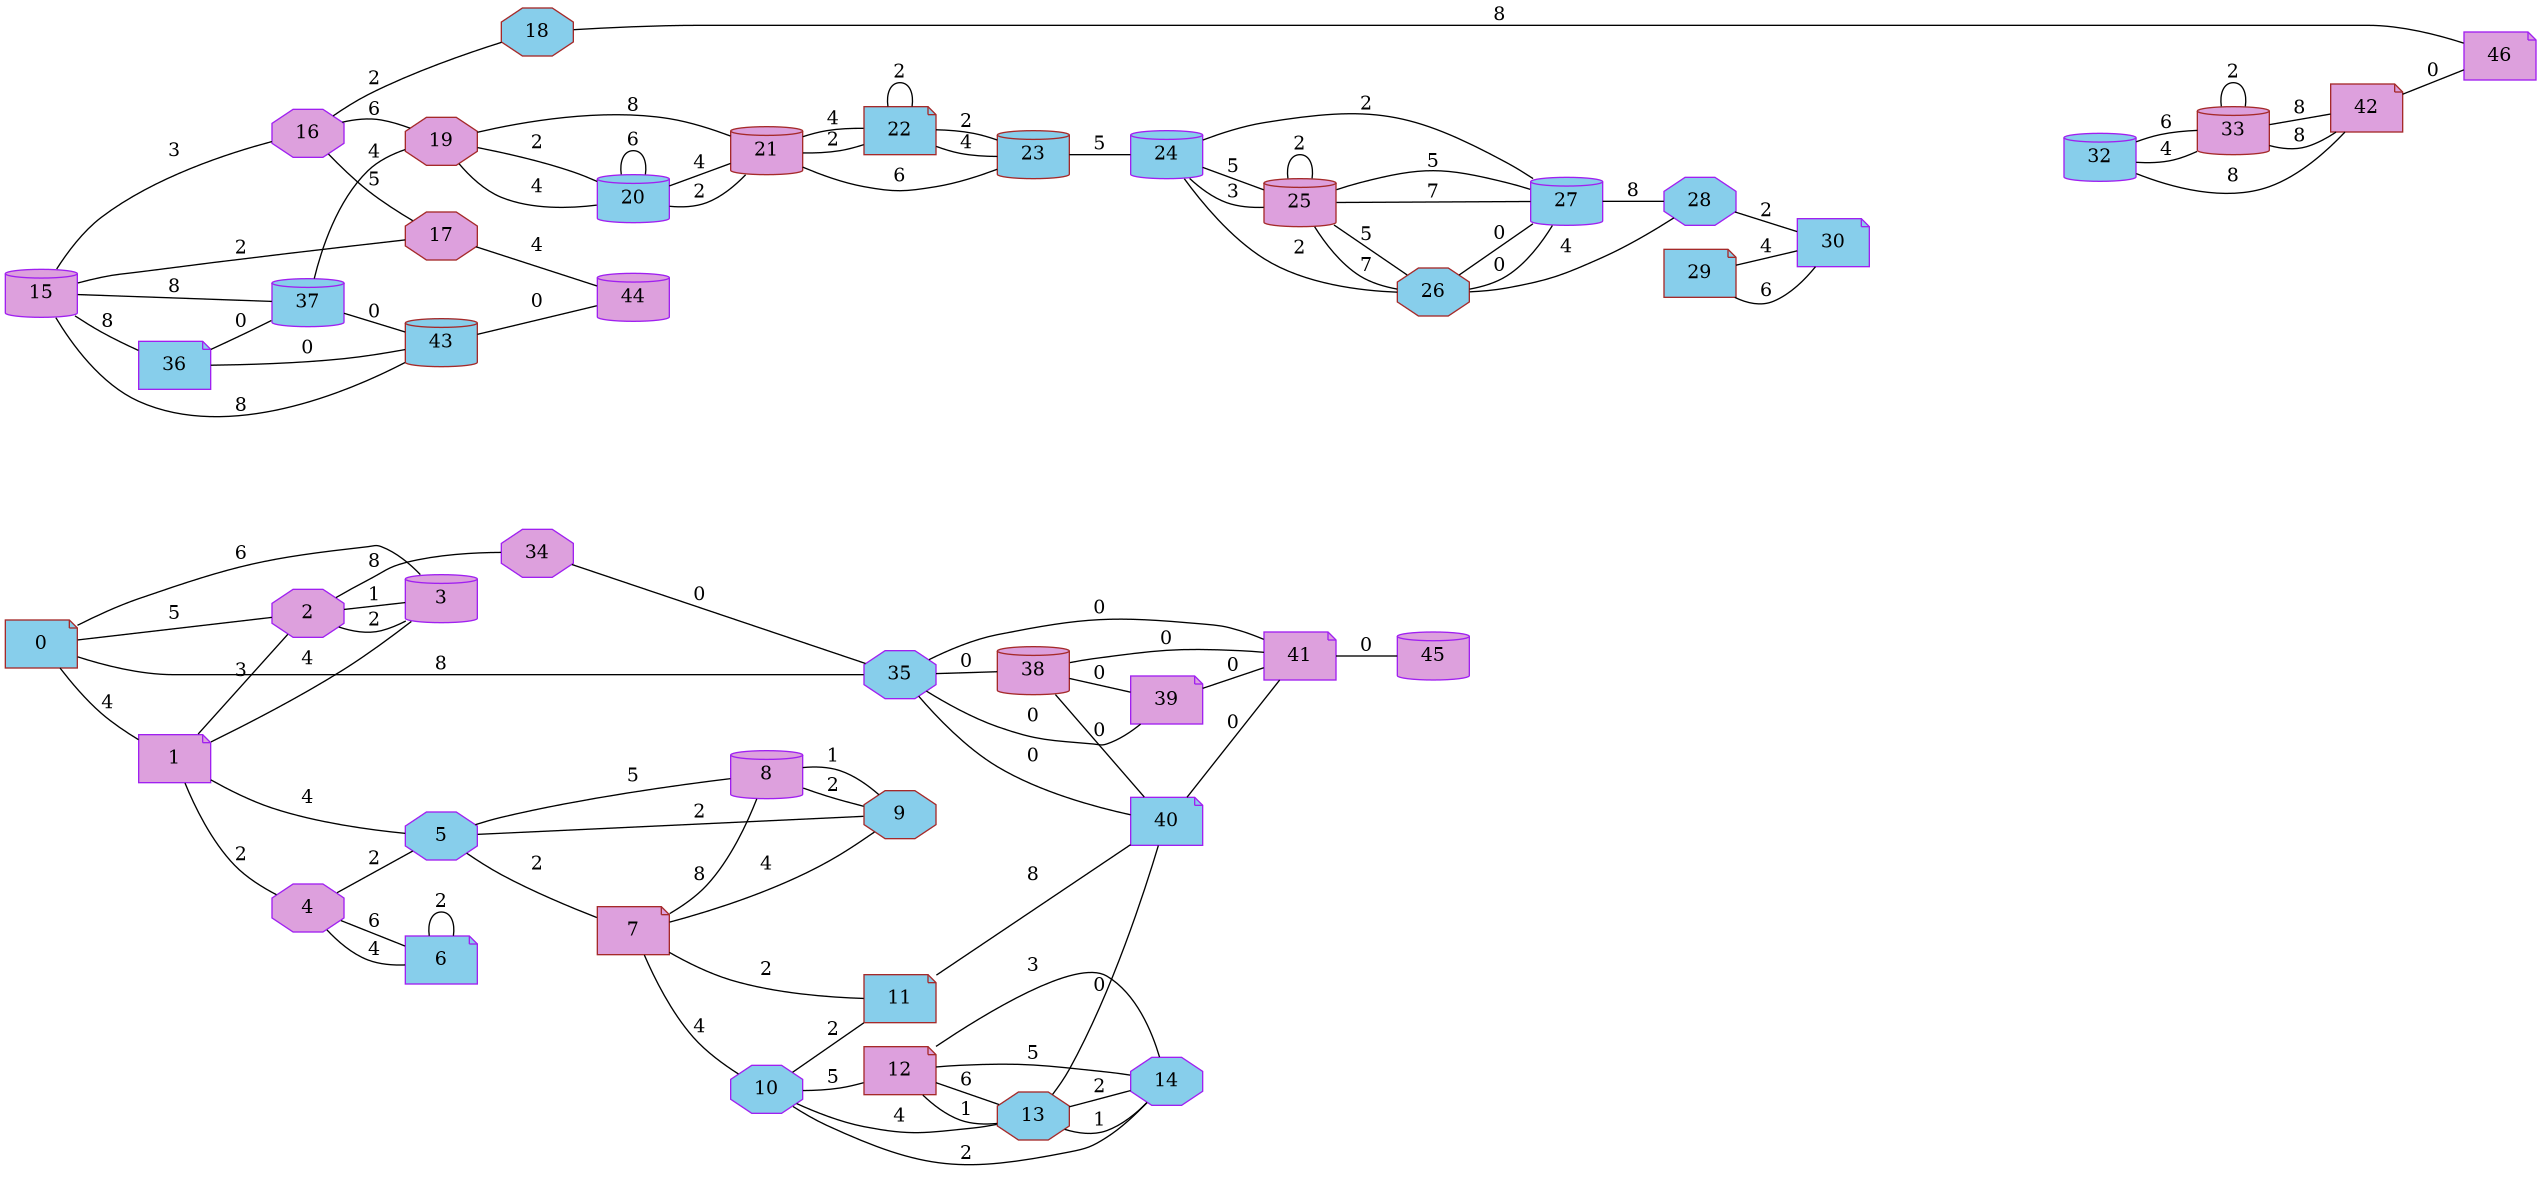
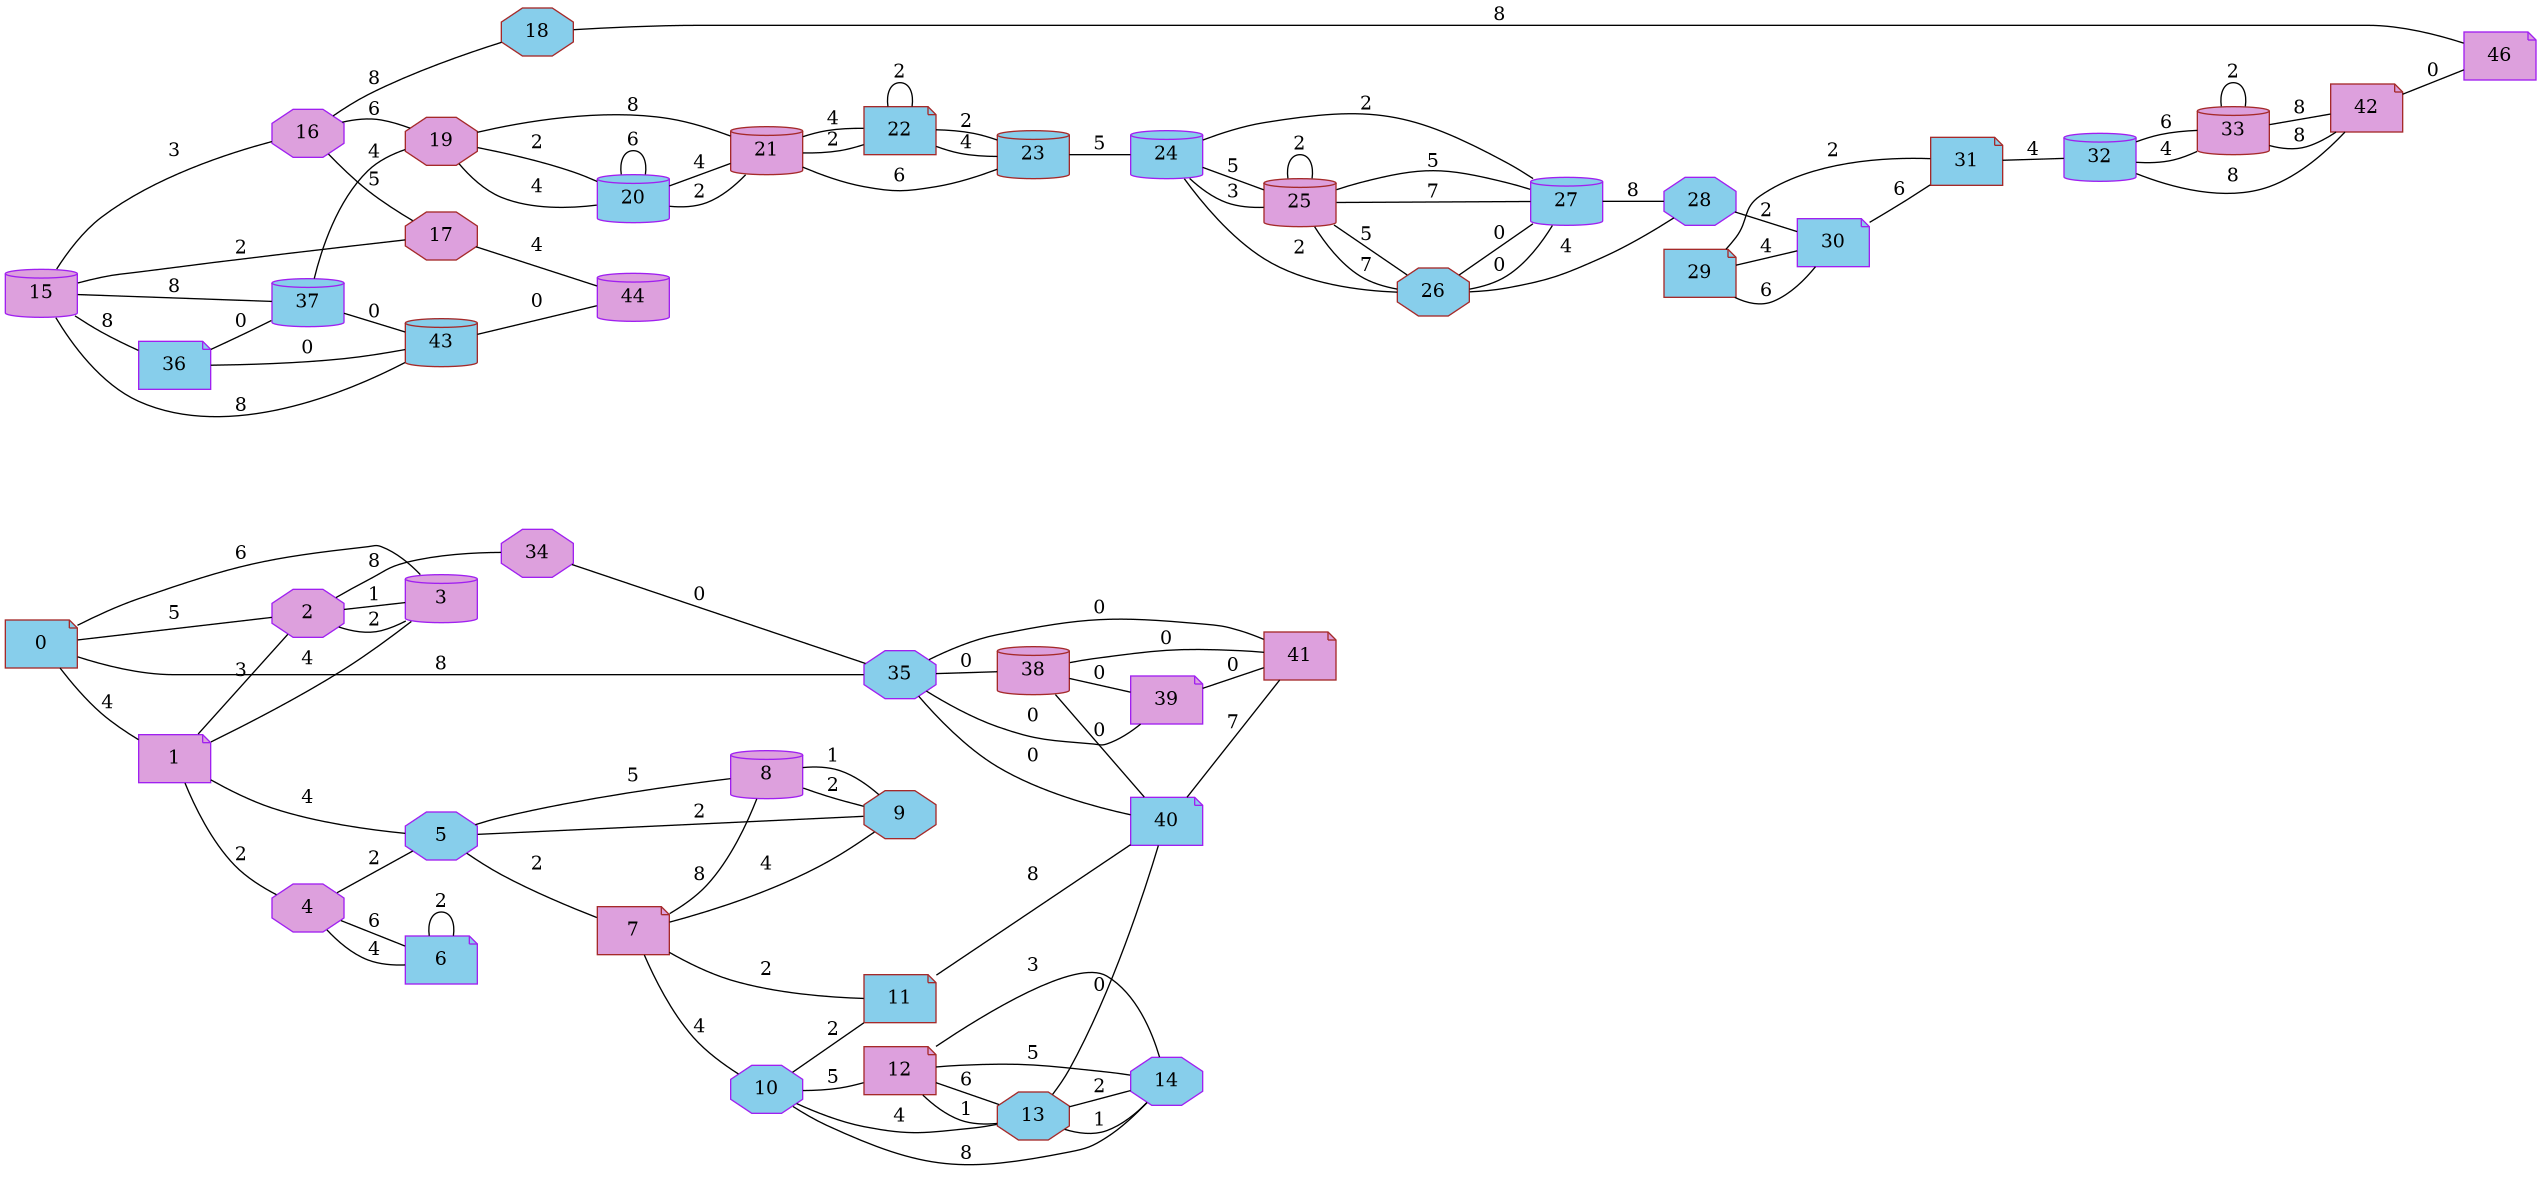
edge "18" -- "16": label "2" -> "8"
node "31": added
node "41": color purple -> brown
node "45": removed
edge "41" -- "40": label "0" -> "7"
edge "14" -- "10": label "2" -> "8"
